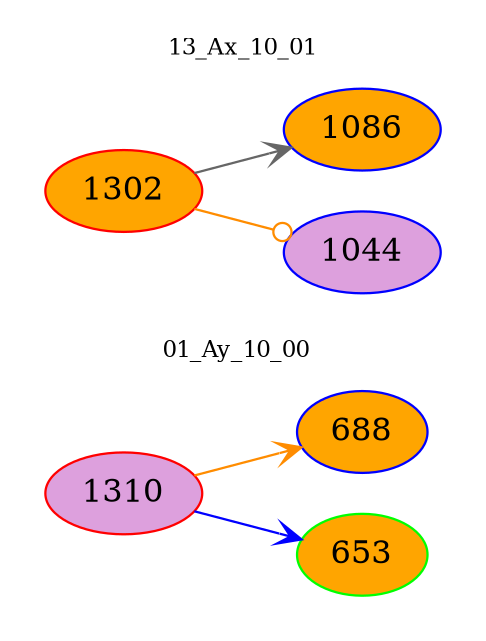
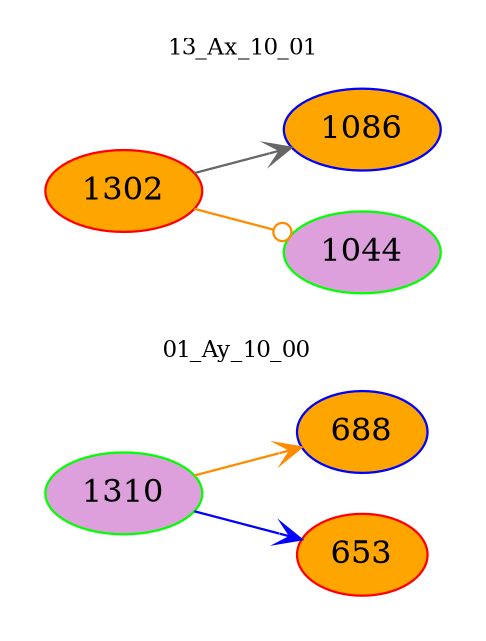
node "1044": color blue -> green
node "1310": color red -> green
node "653": color green -> red
